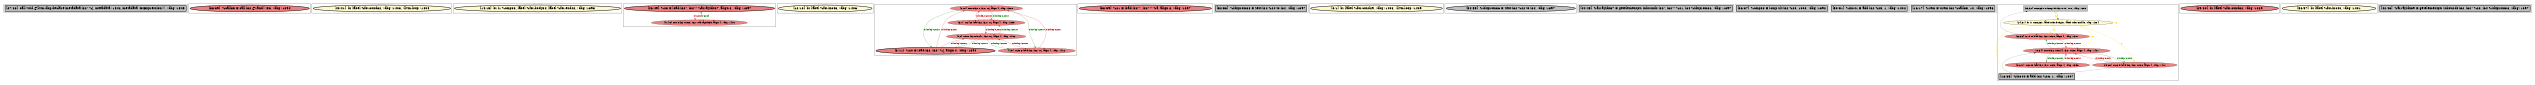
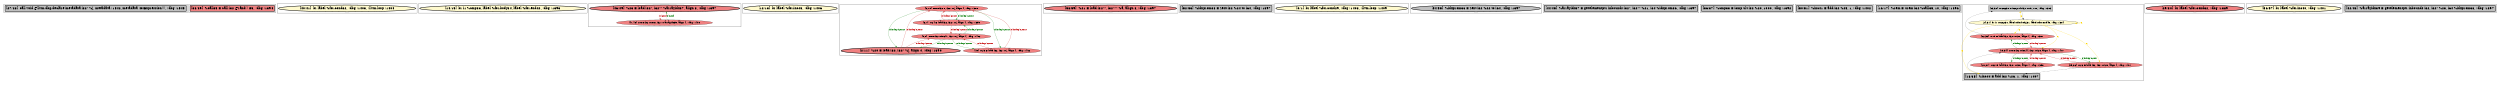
node "[38/39]  %call35 = call i32 @rand() #3, !dbg !1394": shape ellipse -> box
